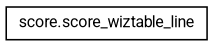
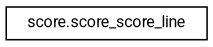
node "score.score_wiztable_line": label "score.score_wiztable_line" -> "score.score_score_line"
